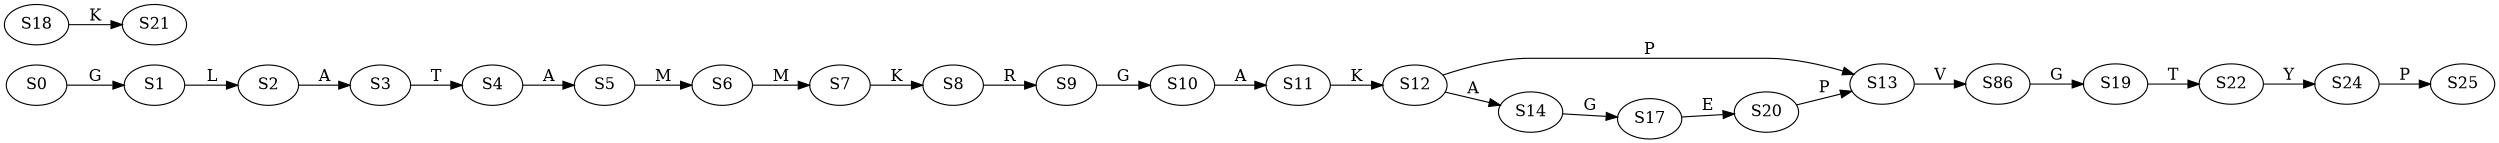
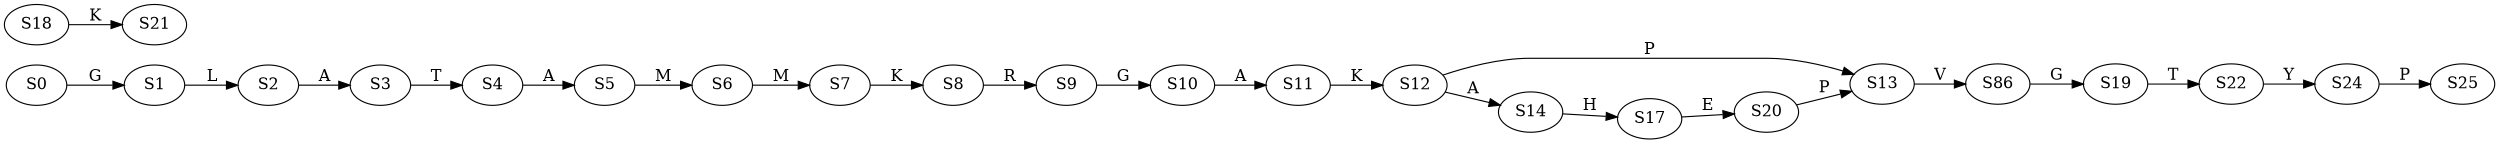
edge "S14" -> "S17": label "G" -> "H"
